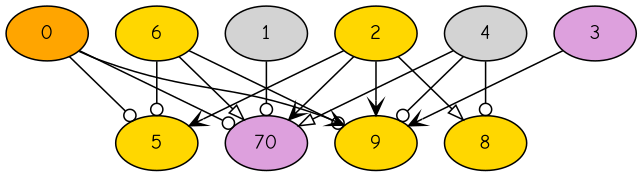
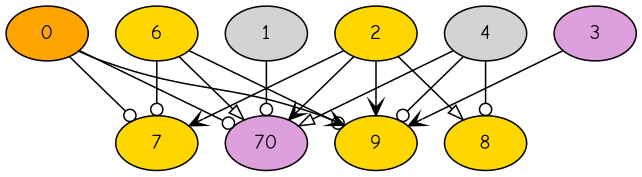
node "5": label "5" -> "7"
